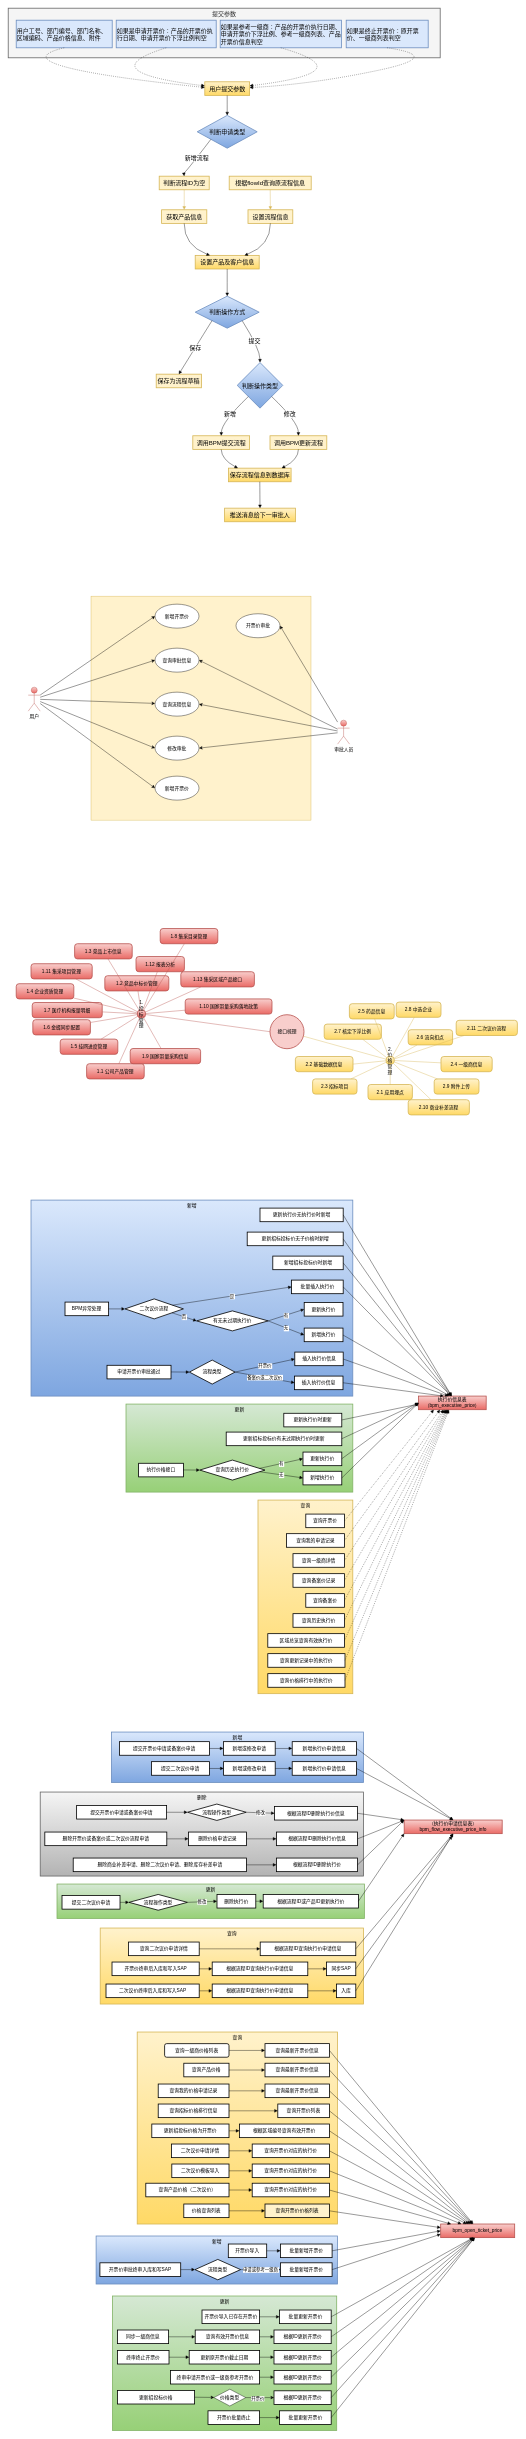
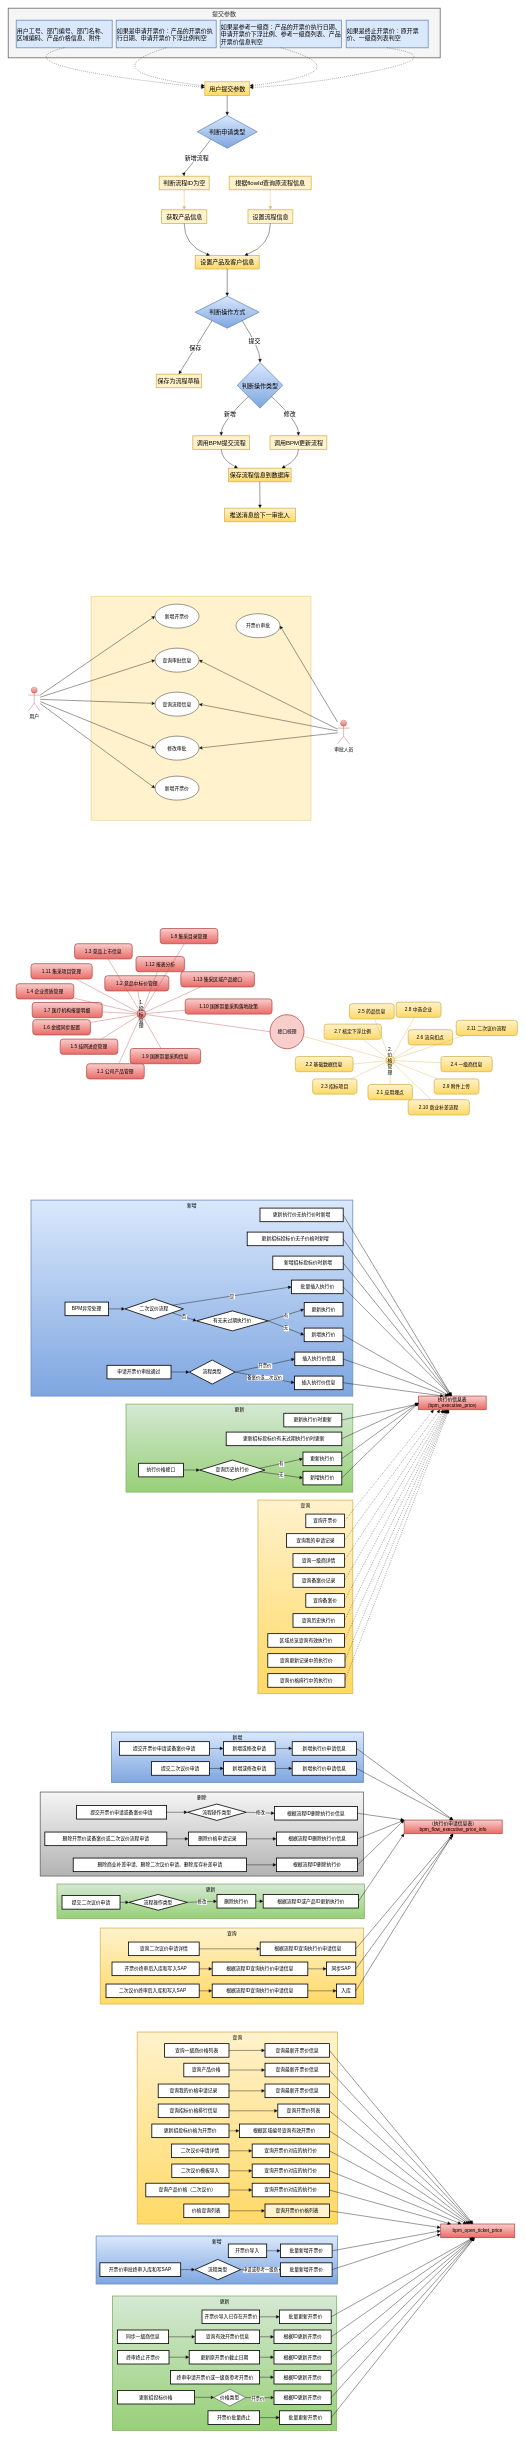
node "查询一级商价格列表": shape rounded rectangle -> rectangle
